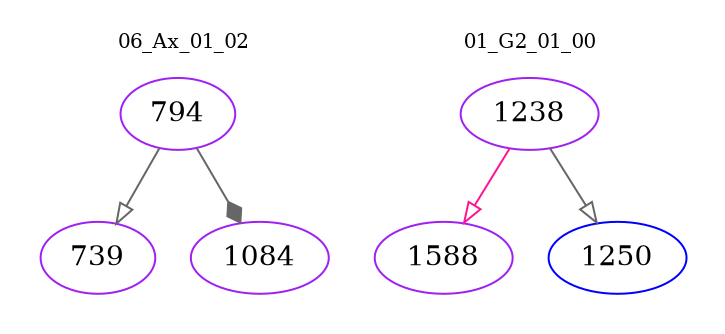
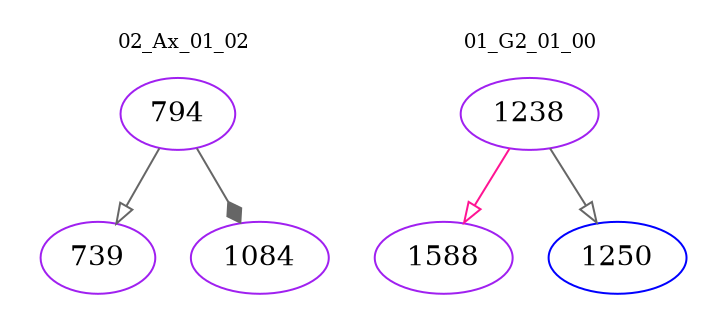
cluster "06_Ax_01_02": label "06_Ax_01_02" -> "02_Ax_01_02"
